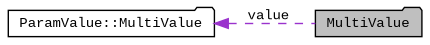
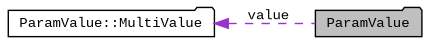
node "MultiValue": label "MultiValue" -> "ParamValue"
